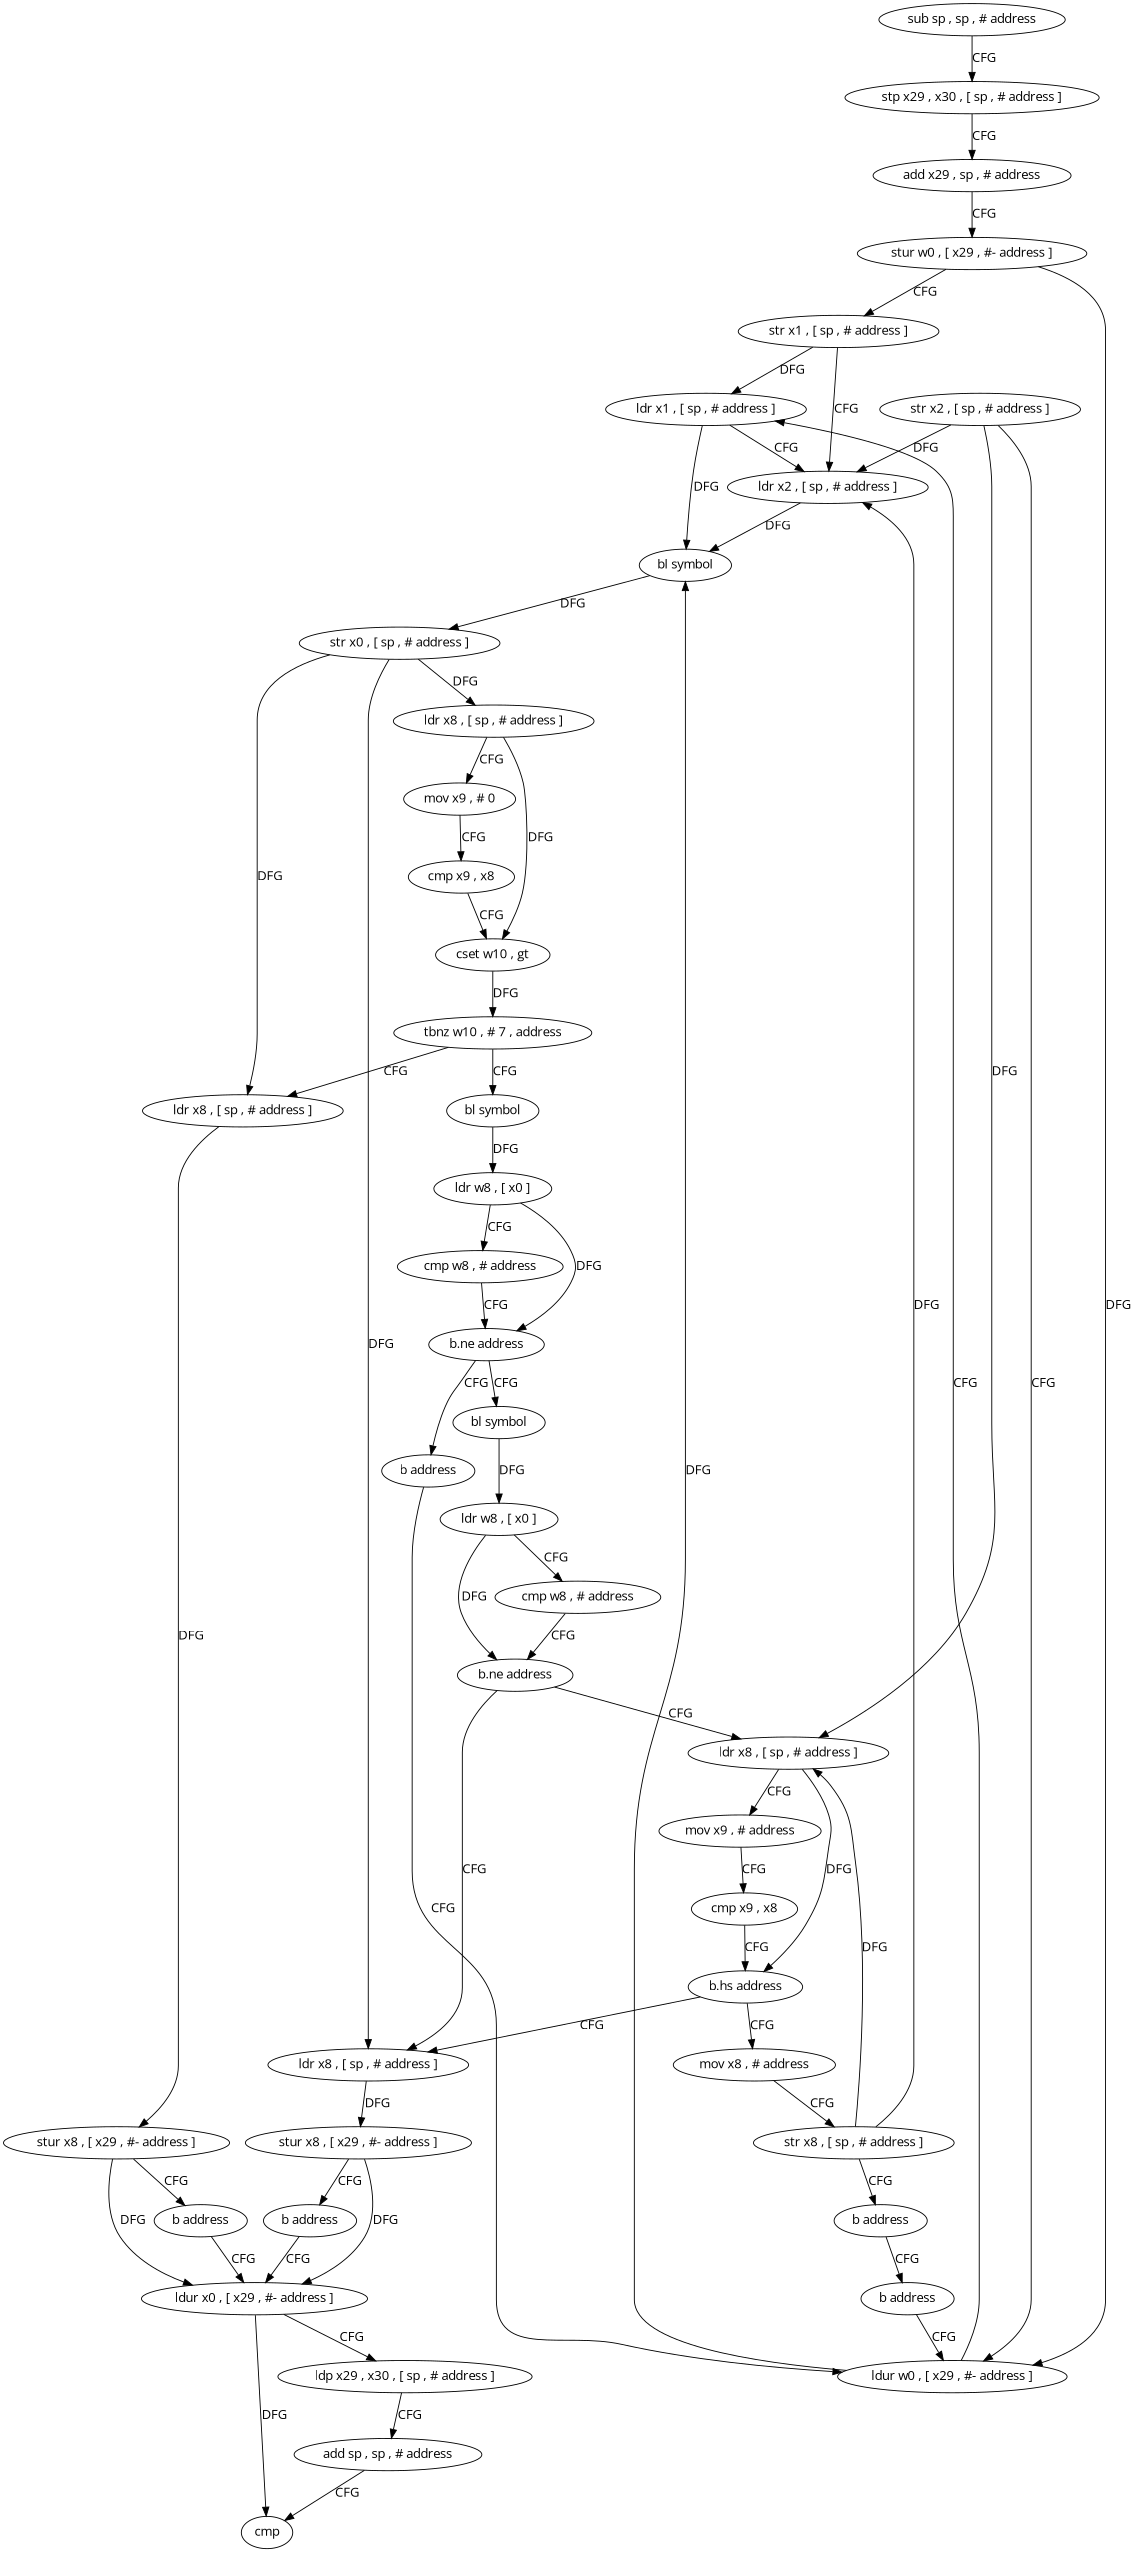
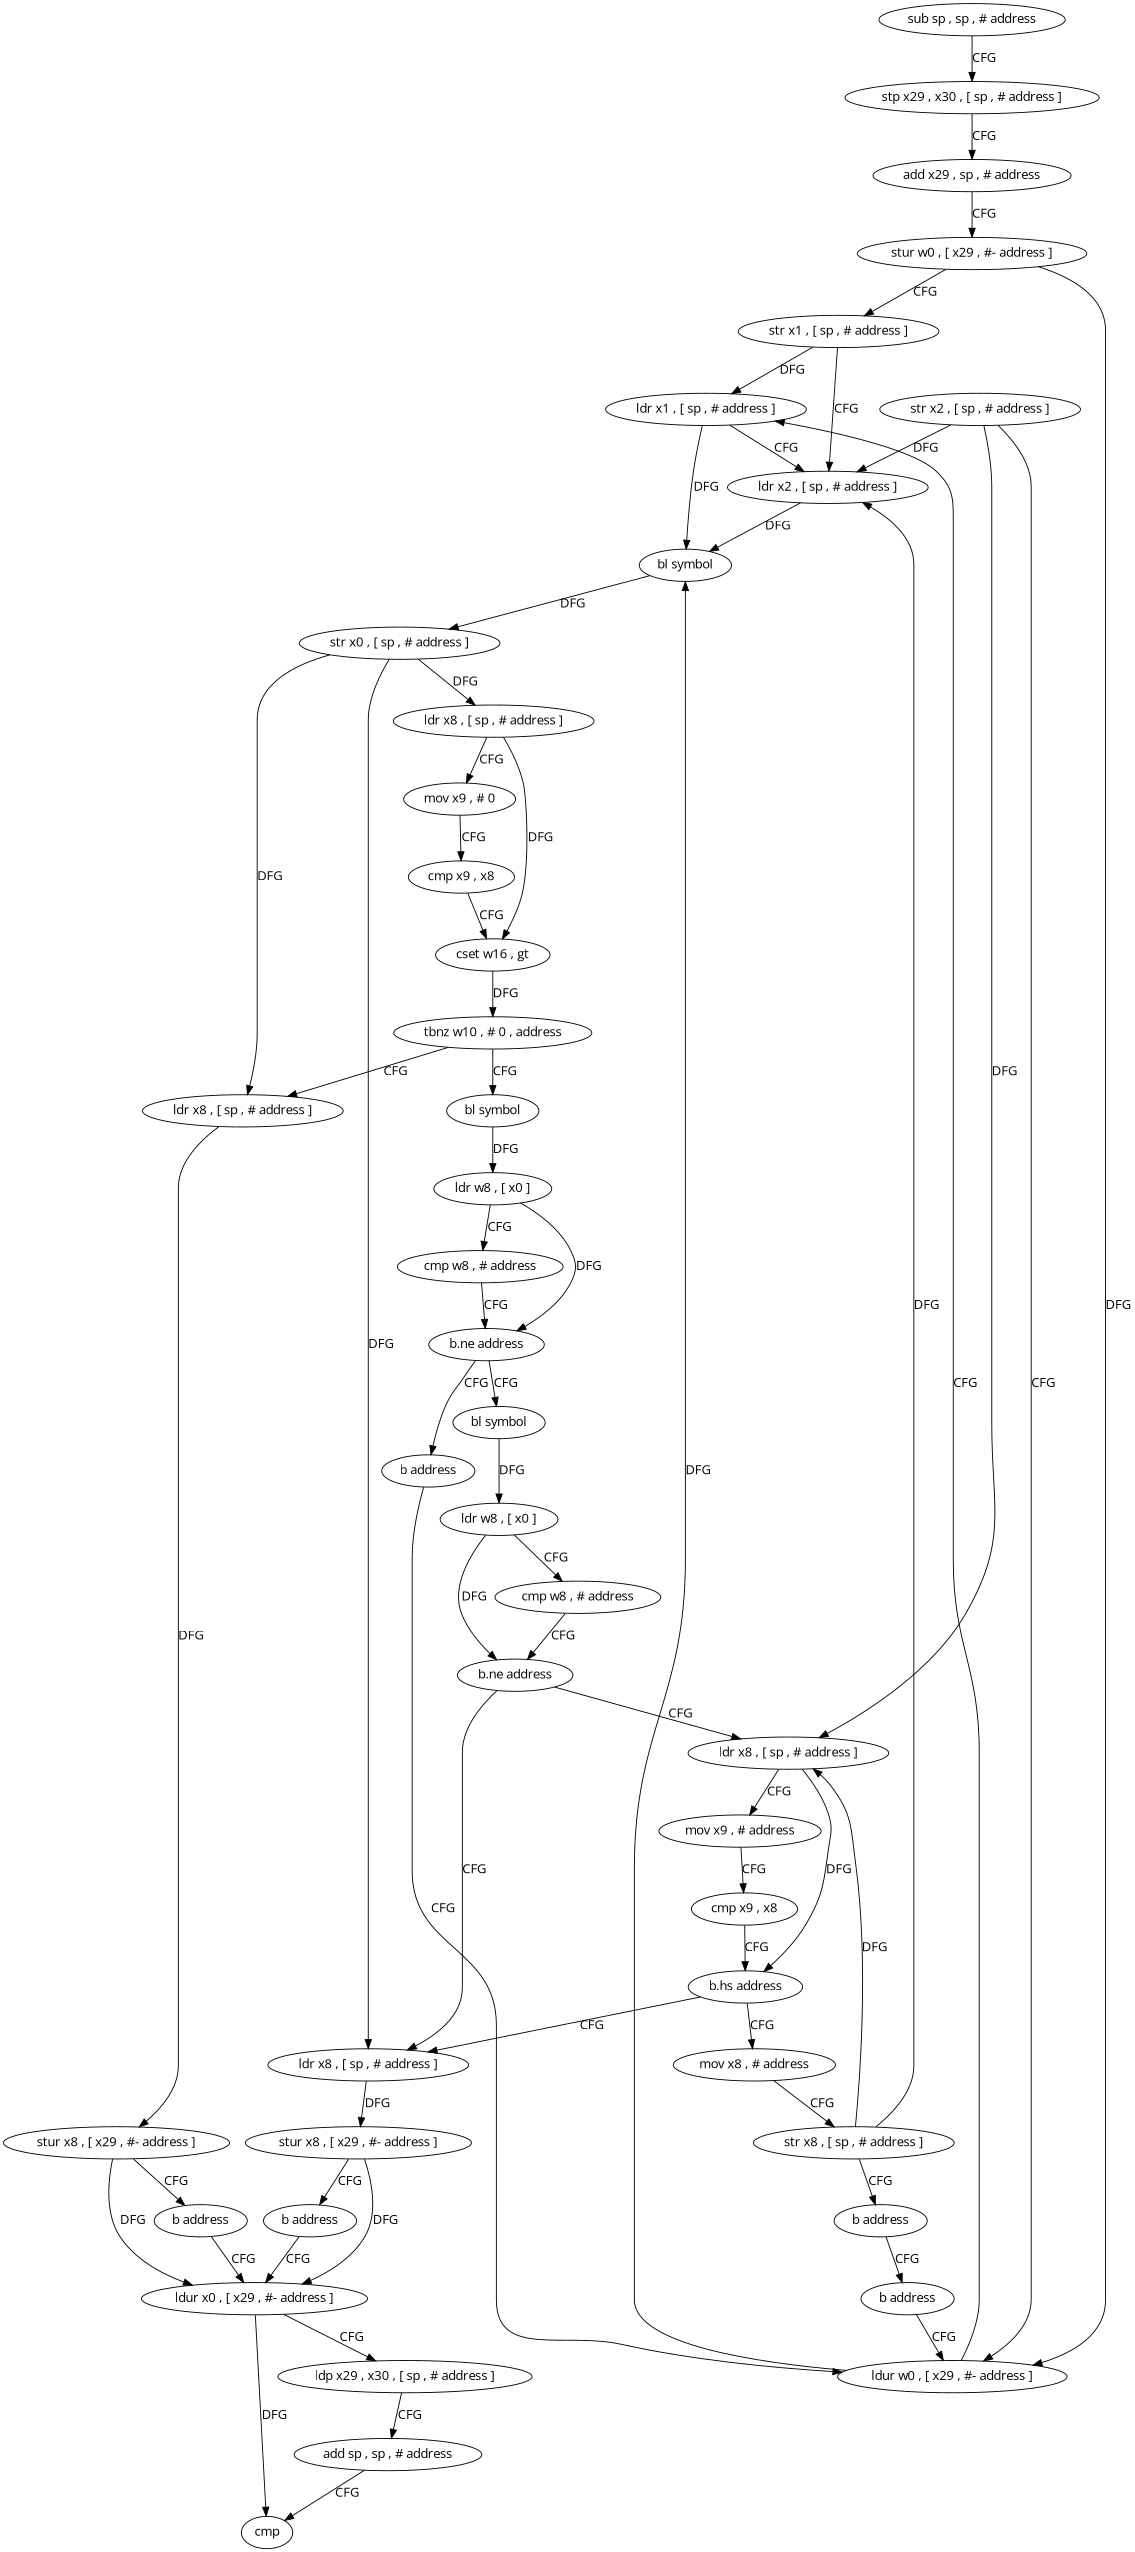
node "cset w10 , gt": label "cset w10 , gt" -> "cset w16 , gt"
node "tbnz w10 , # 7 , address": label "tbnz w10 , # 7 , address" -> "tbnz w10 , # 0 , address"
